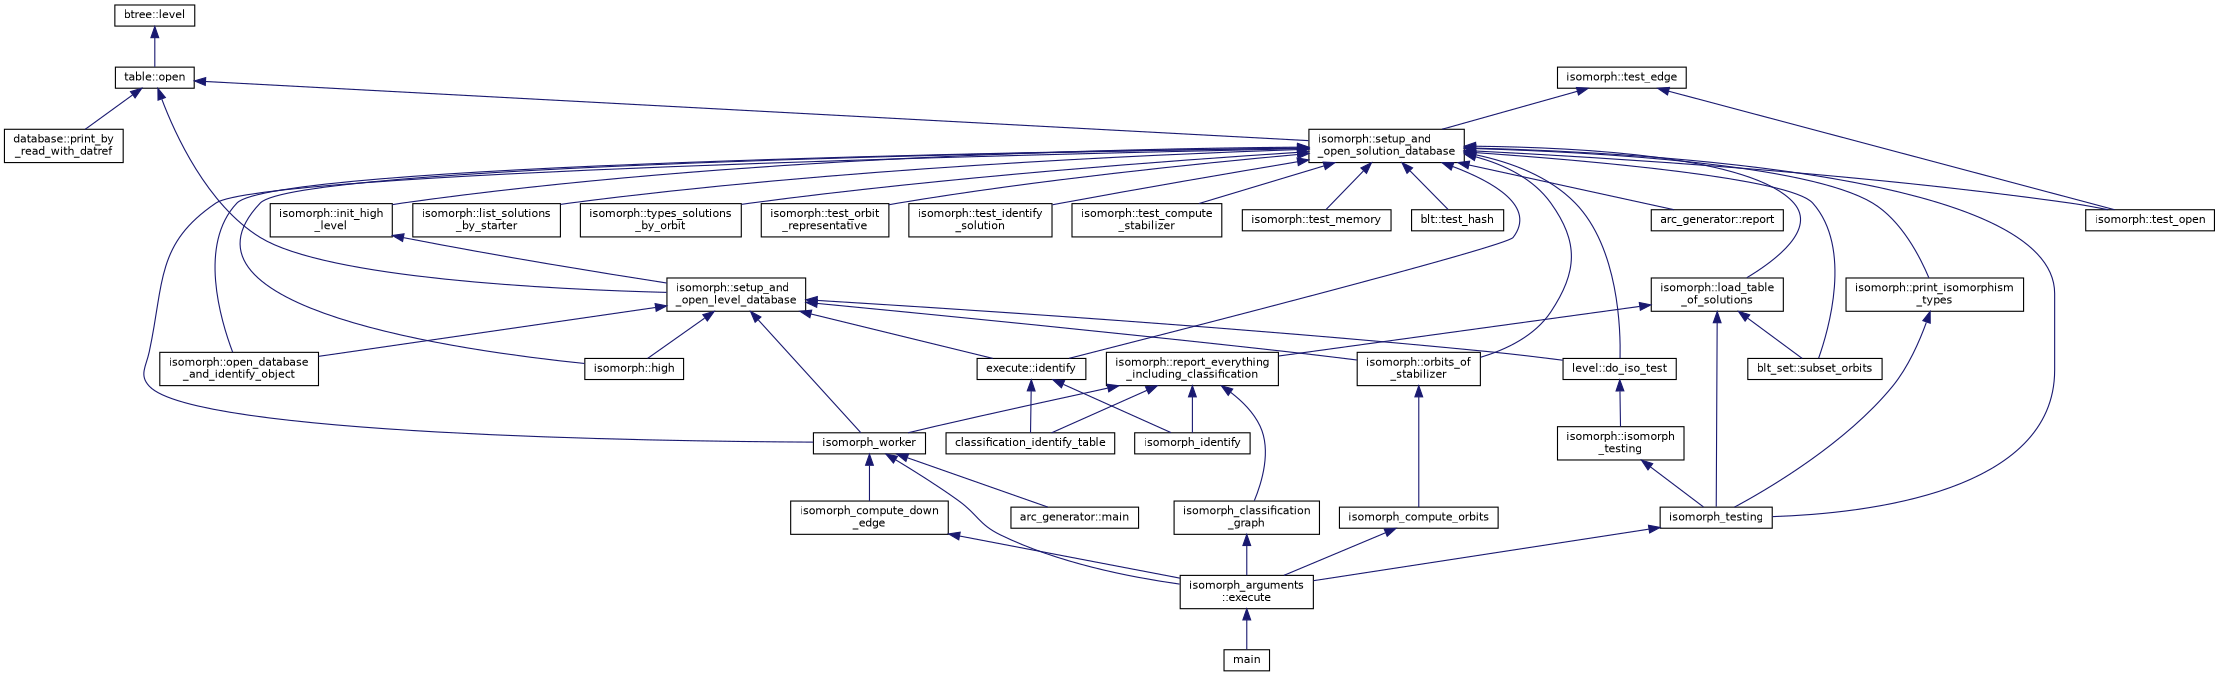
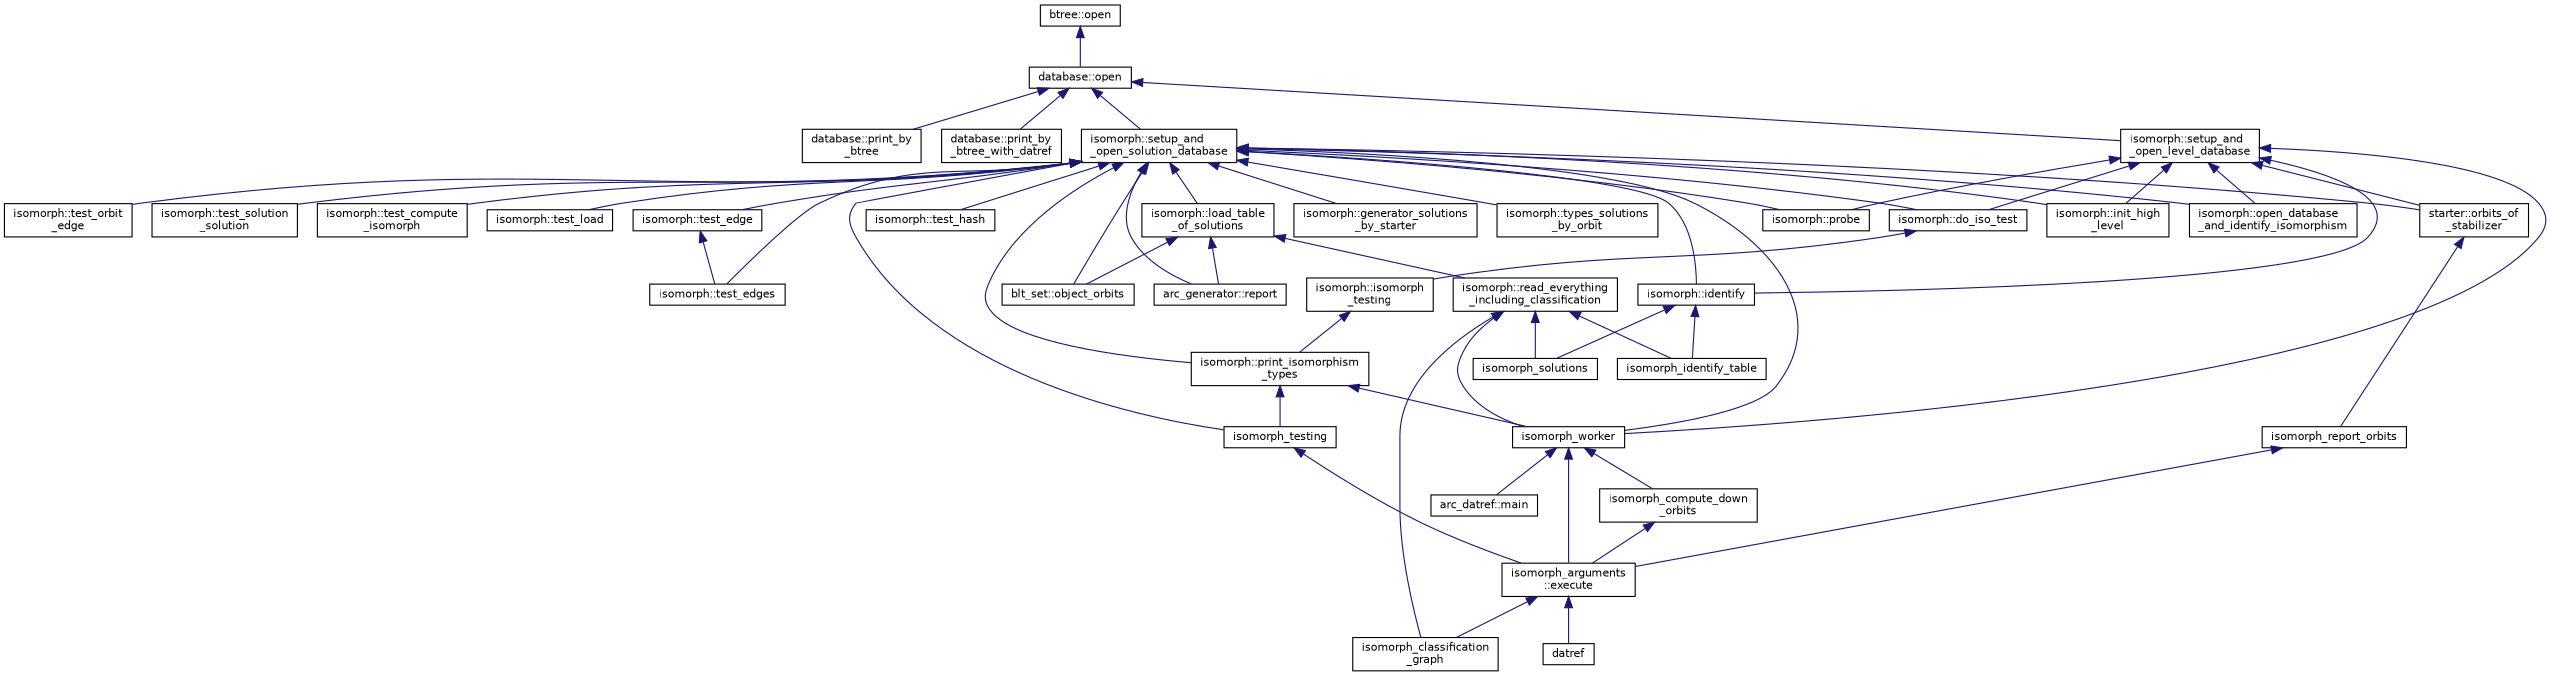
node "btree::level": label "btree::level" -> "btree::open"
node "table::open": label "table::open" -> "database::open"
edge "isomorph::setup_and _open_solution_database" -> "isomorph::test_edge": reversed
node "database::print_by _read_with_datref": label "database::print_by _read_with_datref" -> "database::print_by _btree_with_datref"
node "database::print_by _btree": added
node "isomorph::list_solutions _by_starter": label "isomorph::list_solutions _by_starter" -> "isomorph::generator_solutions _by_starter"
node "isomorph::test_orbit _representative": label "isomorph::test_orbit _representative" -> "isomorph::test_orbit _edge"
node "isomorph::test_identify _solution": label "isomorph::test_identify _solution" -> "isomorph::test_solution _solution"
node "isomorph::test_compute _stabilizer": label "isomorph::test_compute _stabilizer" -> "isomorph::test_compute _isomorph"
node "isomorph::test_memory": label "isomorph::test_memory" -> "isomorph::test_load"
node "blt::test_hash": label "blt::test_hash" -> "isomorph::test_hash"
node "isomorph::test_open": label "isomorph::test_open" -> "isomorph::test_edges"
edge "isomorph::setup_and _open_level_database" -> "isomorph::init_high _level": reversed
node "isomorph::open_database _and_identify_object": label "isomorph::open_database _and_identify_object" -> "isomorph::open_database _and_identify_isomorphism"
node "isomorph::high": label "isomorph::high" -> "isomorph::probe"
node "execute::identify": label "execute::identify" -> "isomorph::identify"
node "isomorph::report_everything _including_classification": label "isomorph::report_everything _including_classification" -> "isomorph::read_everything _including_classification"
node "isomorph::orbits_of _stabilizer": label "isomorph::orbits_of _stabilizer" -> "starter::orbits_of _stabilizer"
node "level::do_iso_test": label "level::do_iso_test" -> "isomorph::do_iso_test"
node "blt_set::subset_orbits": label "blt_set::subset_orbits" -> "blt_set::object_orbits"
edge "isomorph_worker" -> "isomorph::print_isomorphism _types": added
edge "isomorph_testing" -> "isomorph::load_table _of_solutions": now "arc_generator::report" -> "isomorph::load_table _of_solutions"
node "classification_identify_table": label "classification_identify_table" -> "isomorph_identify_table"
node "isomorph_identify": label "isomorph_identify" -> "isomorph_solutions"
edge "isomorph_testing" -> "isomorph::isomorph _testing": now "isomorph::print_isomorphism _types" -> "isomorph::isomorph _testing"
node "isomorph_compute_down _edge": label "isomorph_compute_down _edge" -> "isomorph_compute_down _orbits"
node "arc_generator::main": label "arc_generator::main" -> "arc_datref::main"
node "isomorph_compute_orbits": label "isomorph_compute_orbits" -> "isomorph_report_orbits"
edge "isomorph_arguments ::execute" -> "isomorph_classification _graph": reversed
node "main": label "main" -> "datref"
